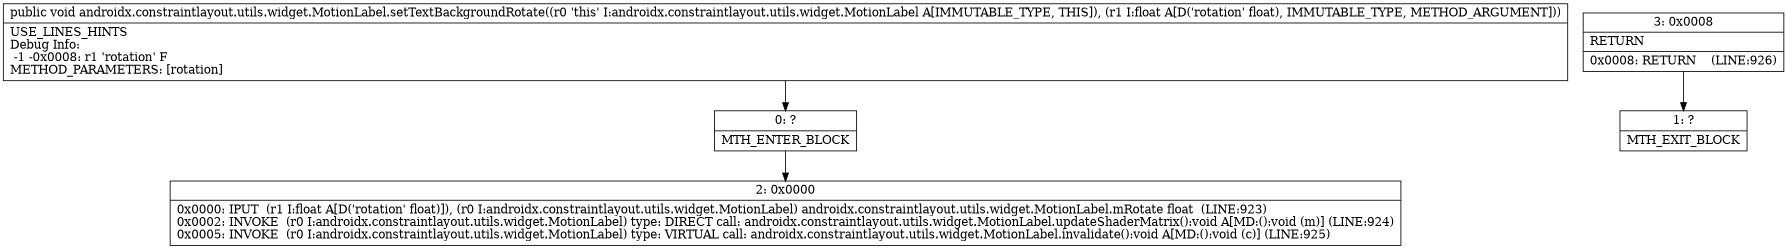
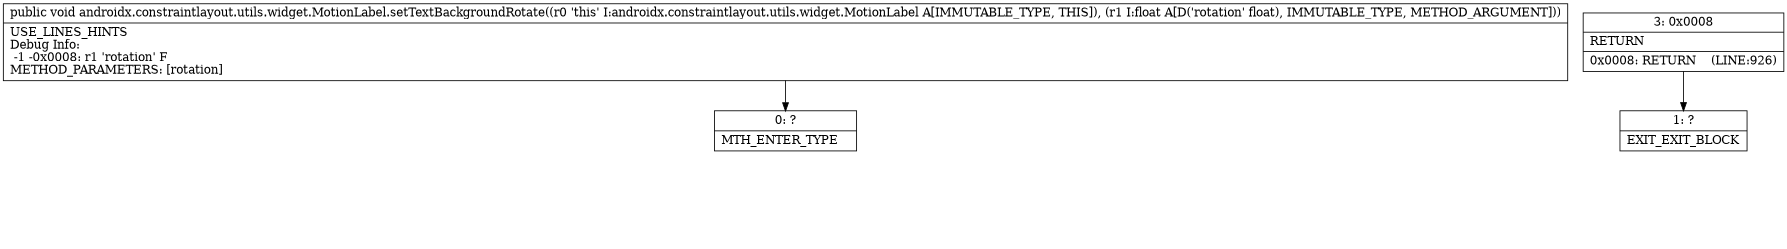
node "0: ?": text "MTH_ENTER_BLOCK" -> "MTH_ENTER_TYPE"
node "1: ?": text "MTH_EXIT_BLOCK" -> "EXIT_EXIT_BLOCK"
node "2: 0x0000": removed
